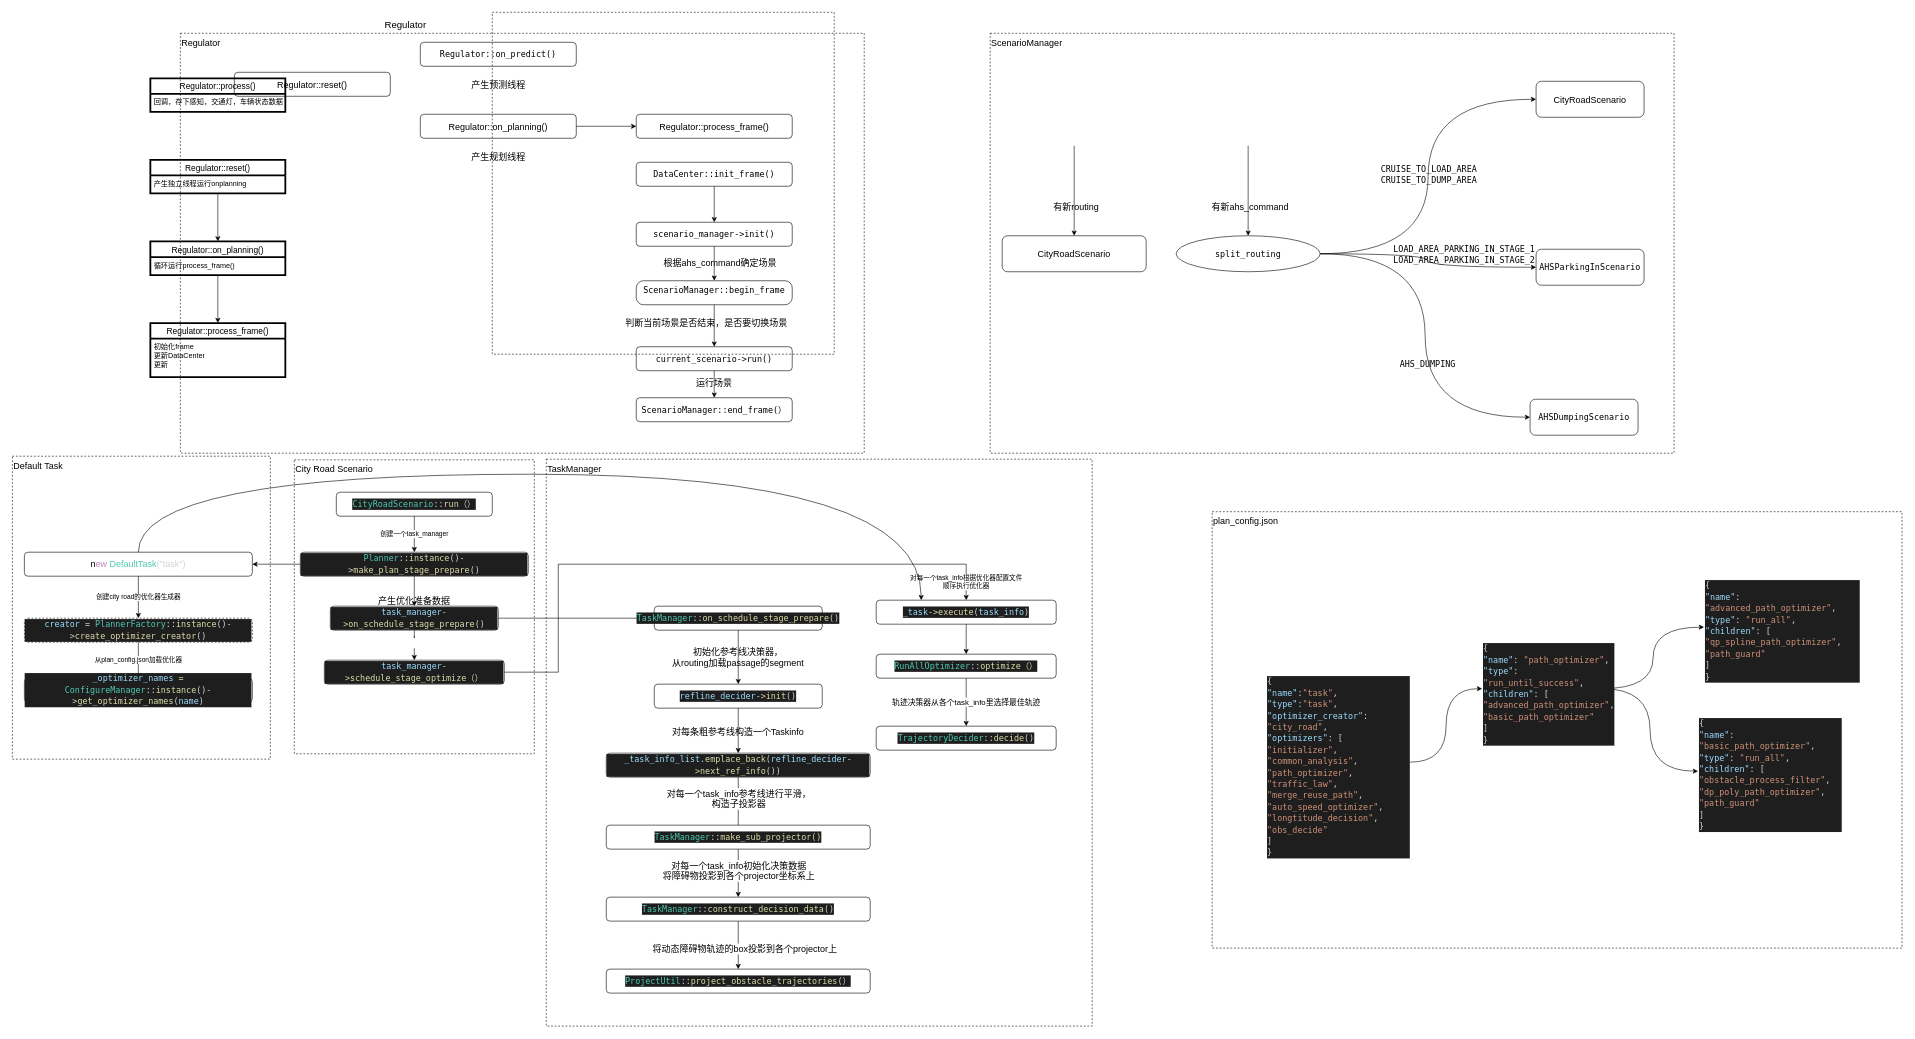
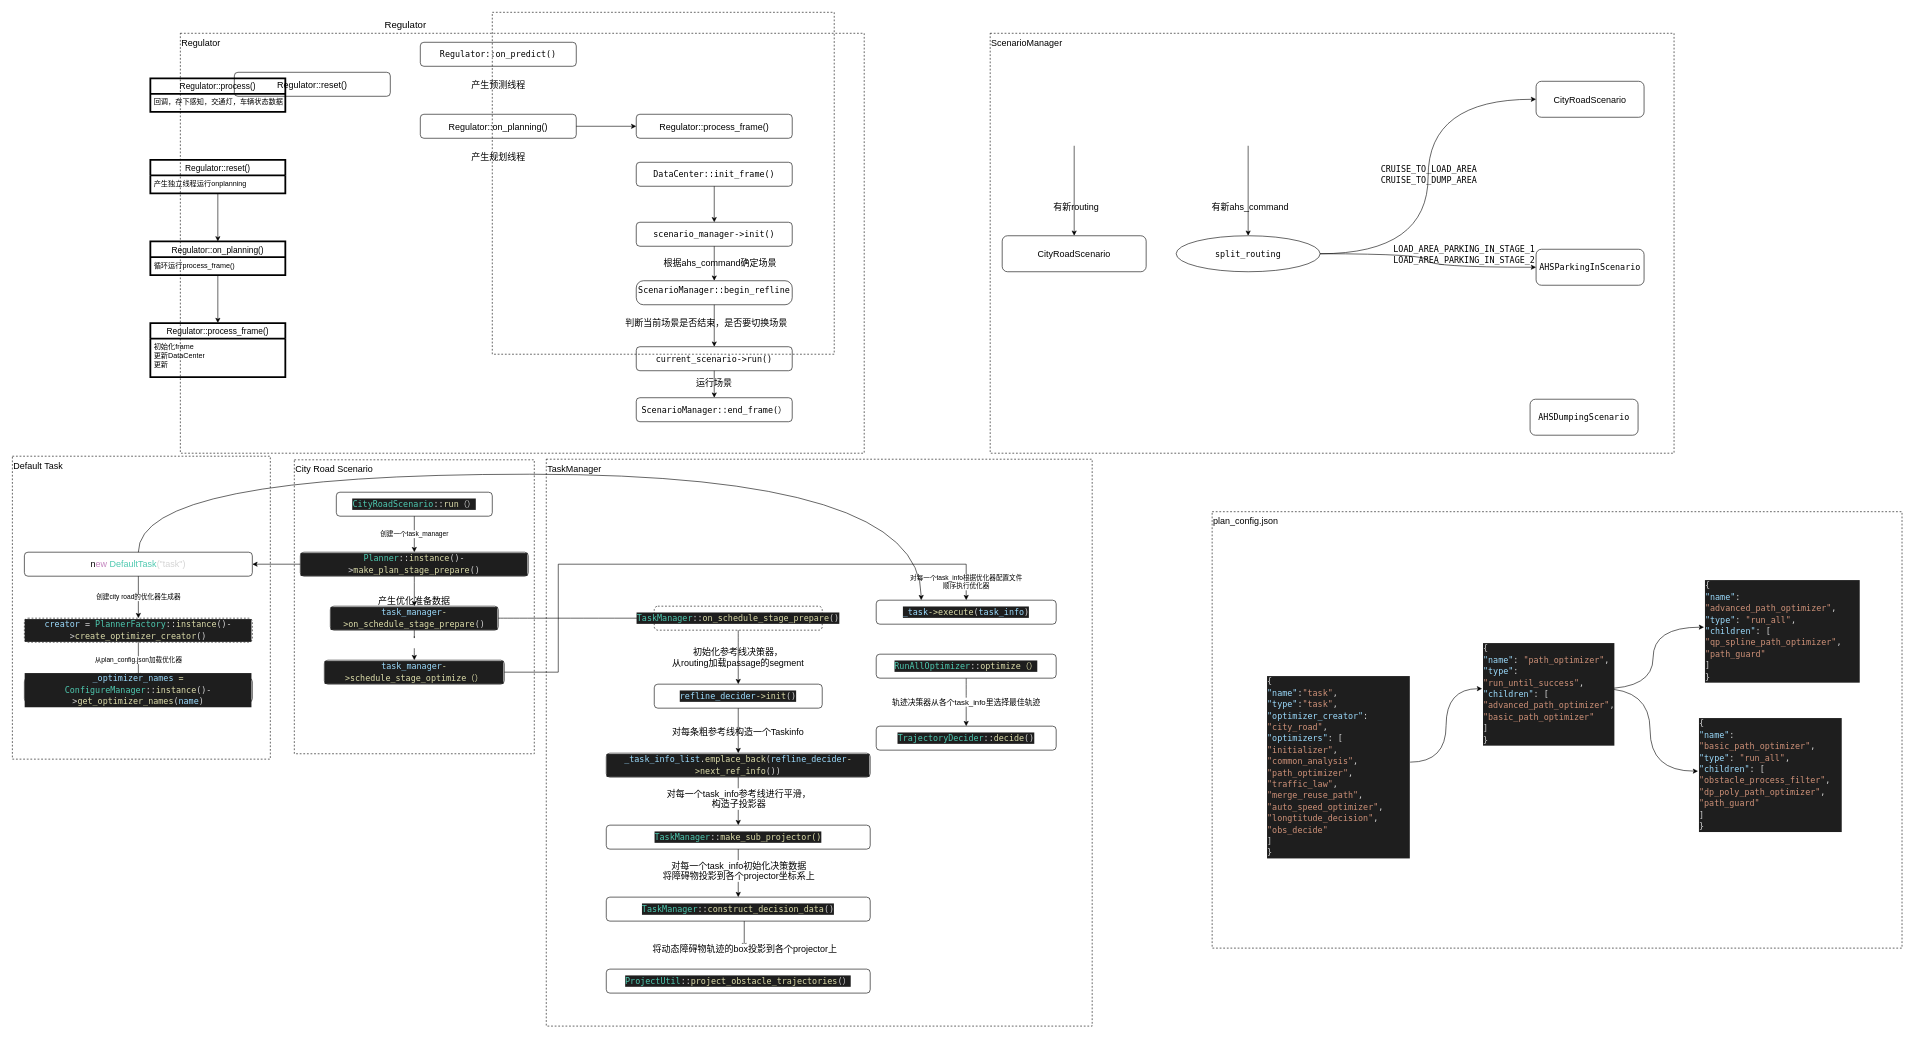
edge "split_routing" -> "AHSDumpingScenario": removed, label "AHS_DUMPING"
node "ScenarioManager::begin_frame": label "ScenarioManager::begin_frame" -> "ScenarioManager::begin_refline"
node "TaskManager::on_schedule_stage_prepare()": style solid -> dashed
edge "_task->execute(task_info)" -> "RunAllOptimizer::optimize（）": removed
edge "_task_info_list.emplace_back(refline_decider->next_ref_info())" -- "TaskManager::make_sub_projector()": arrowhead none -> classic
edge "TaskManager::construct_decision_data()" -> "ProjectUtil::project_obstacle_trajectories(）": now "TaskManager::construct_decision_data()" -> "将动态障碍物轨迹的box投影到各个projector上"
